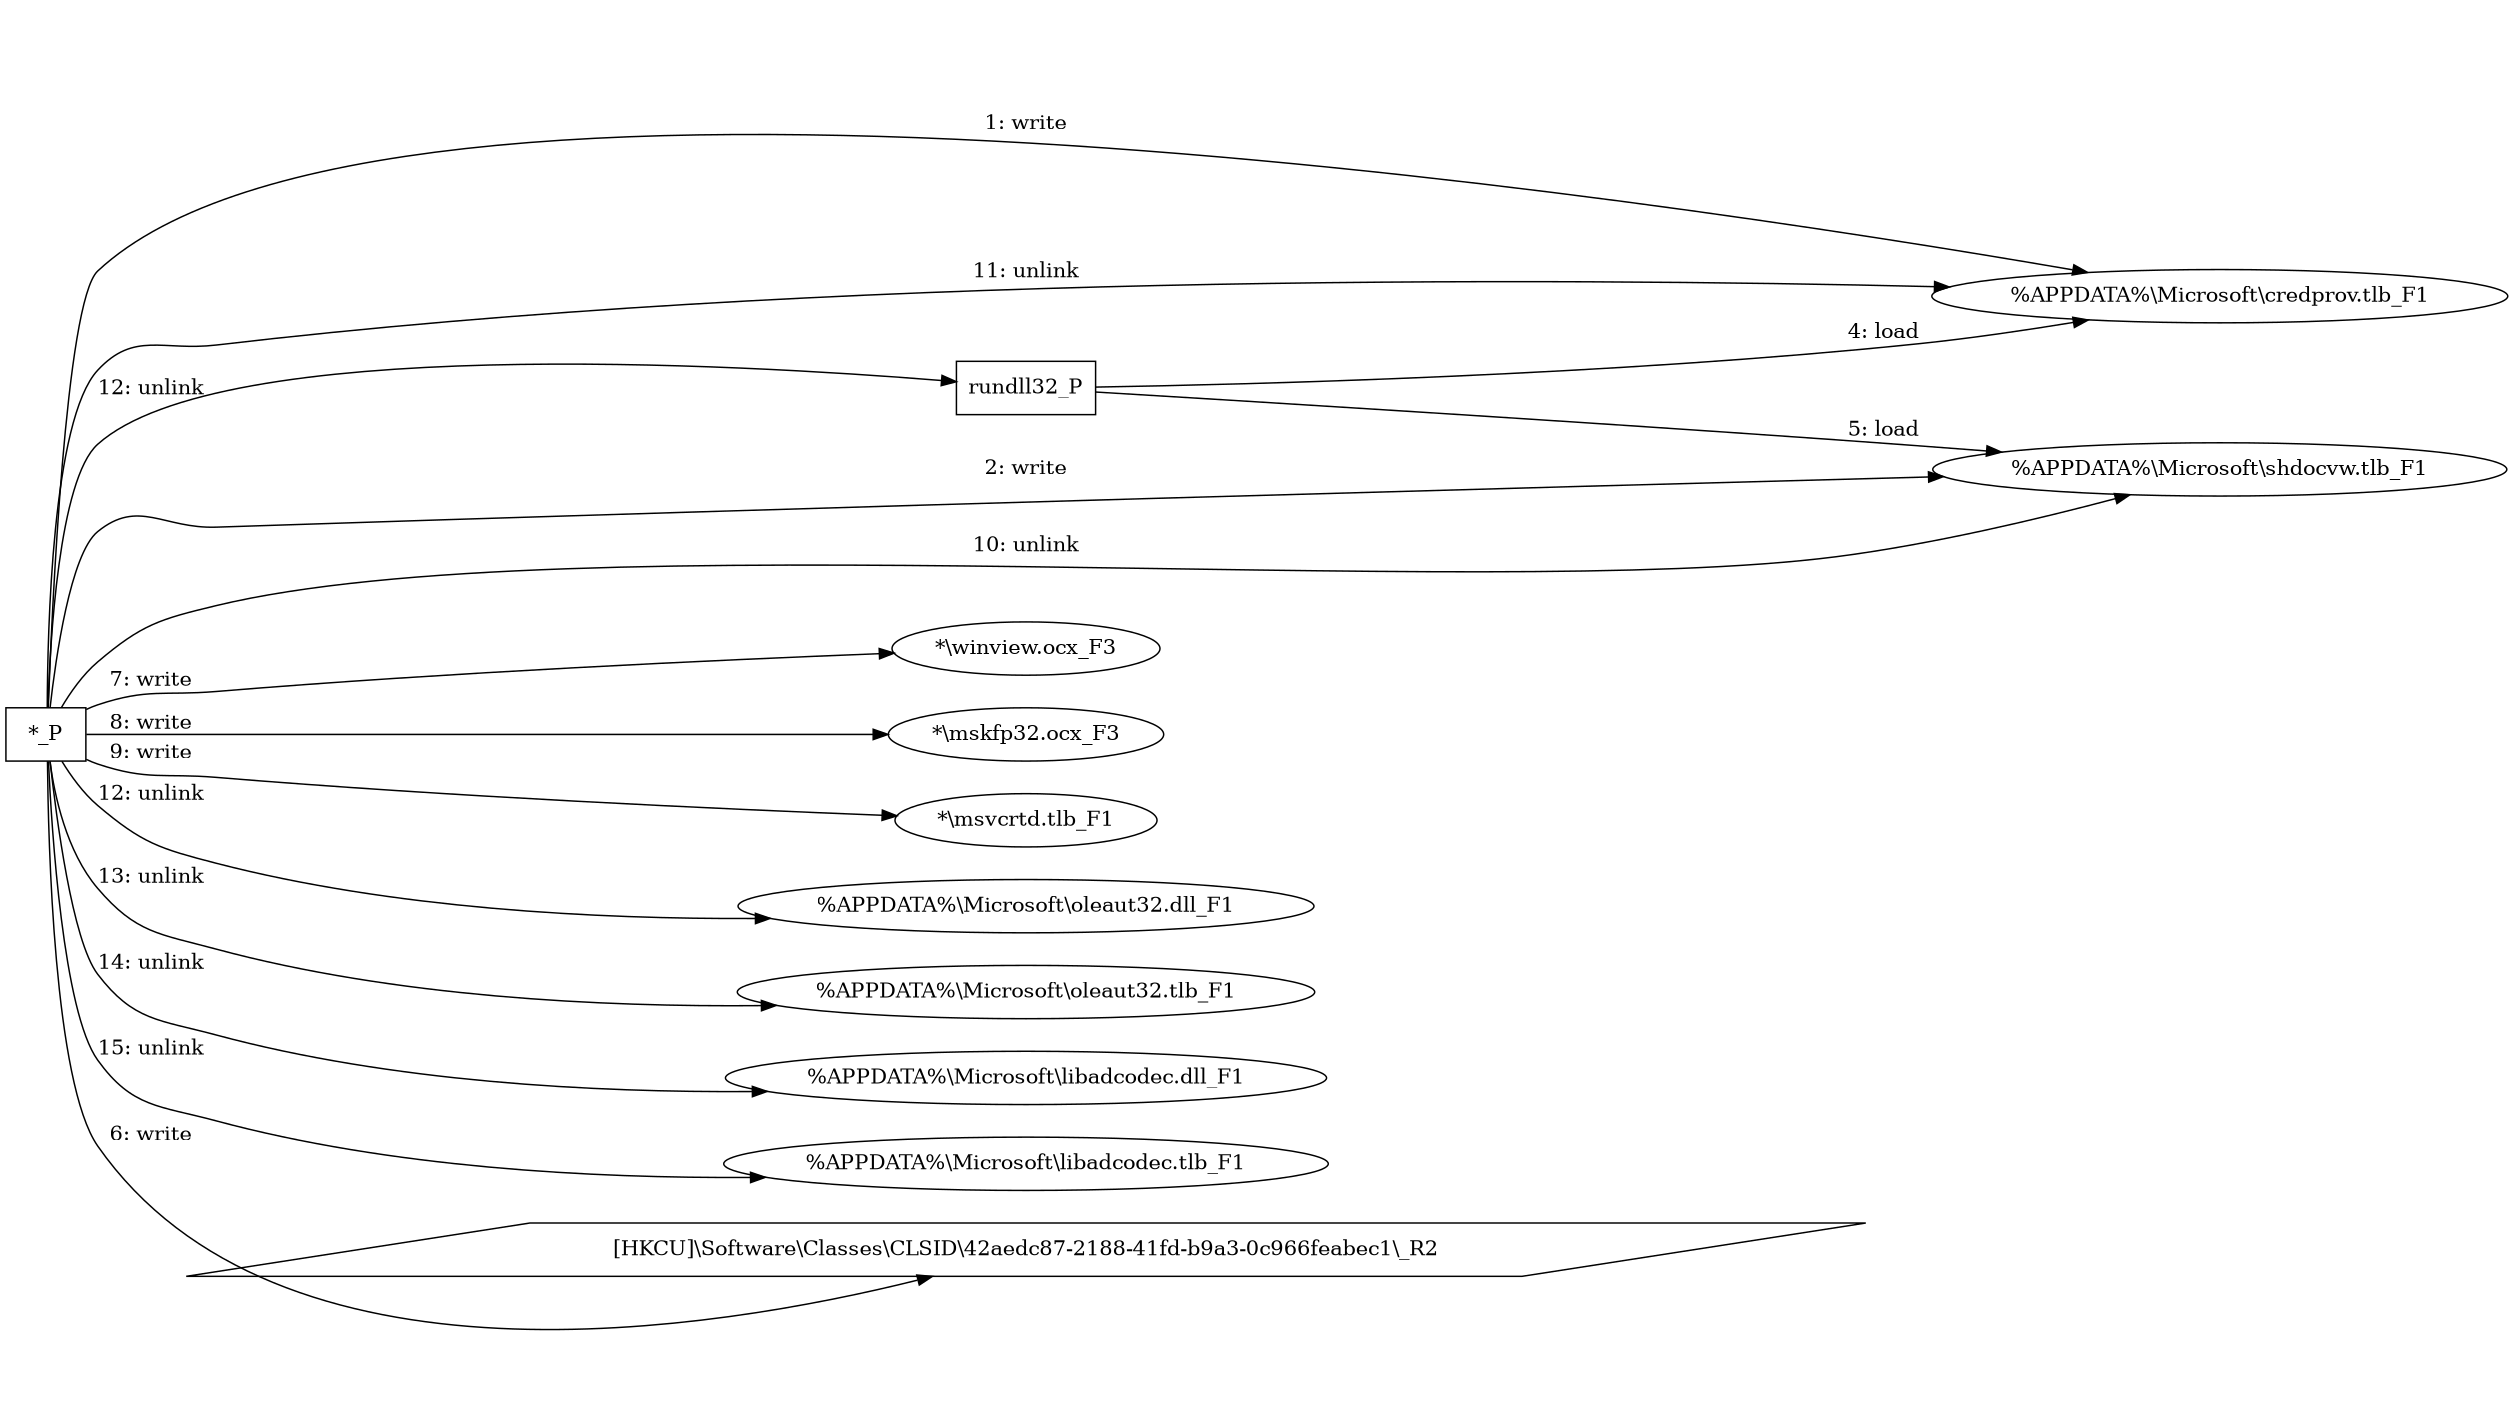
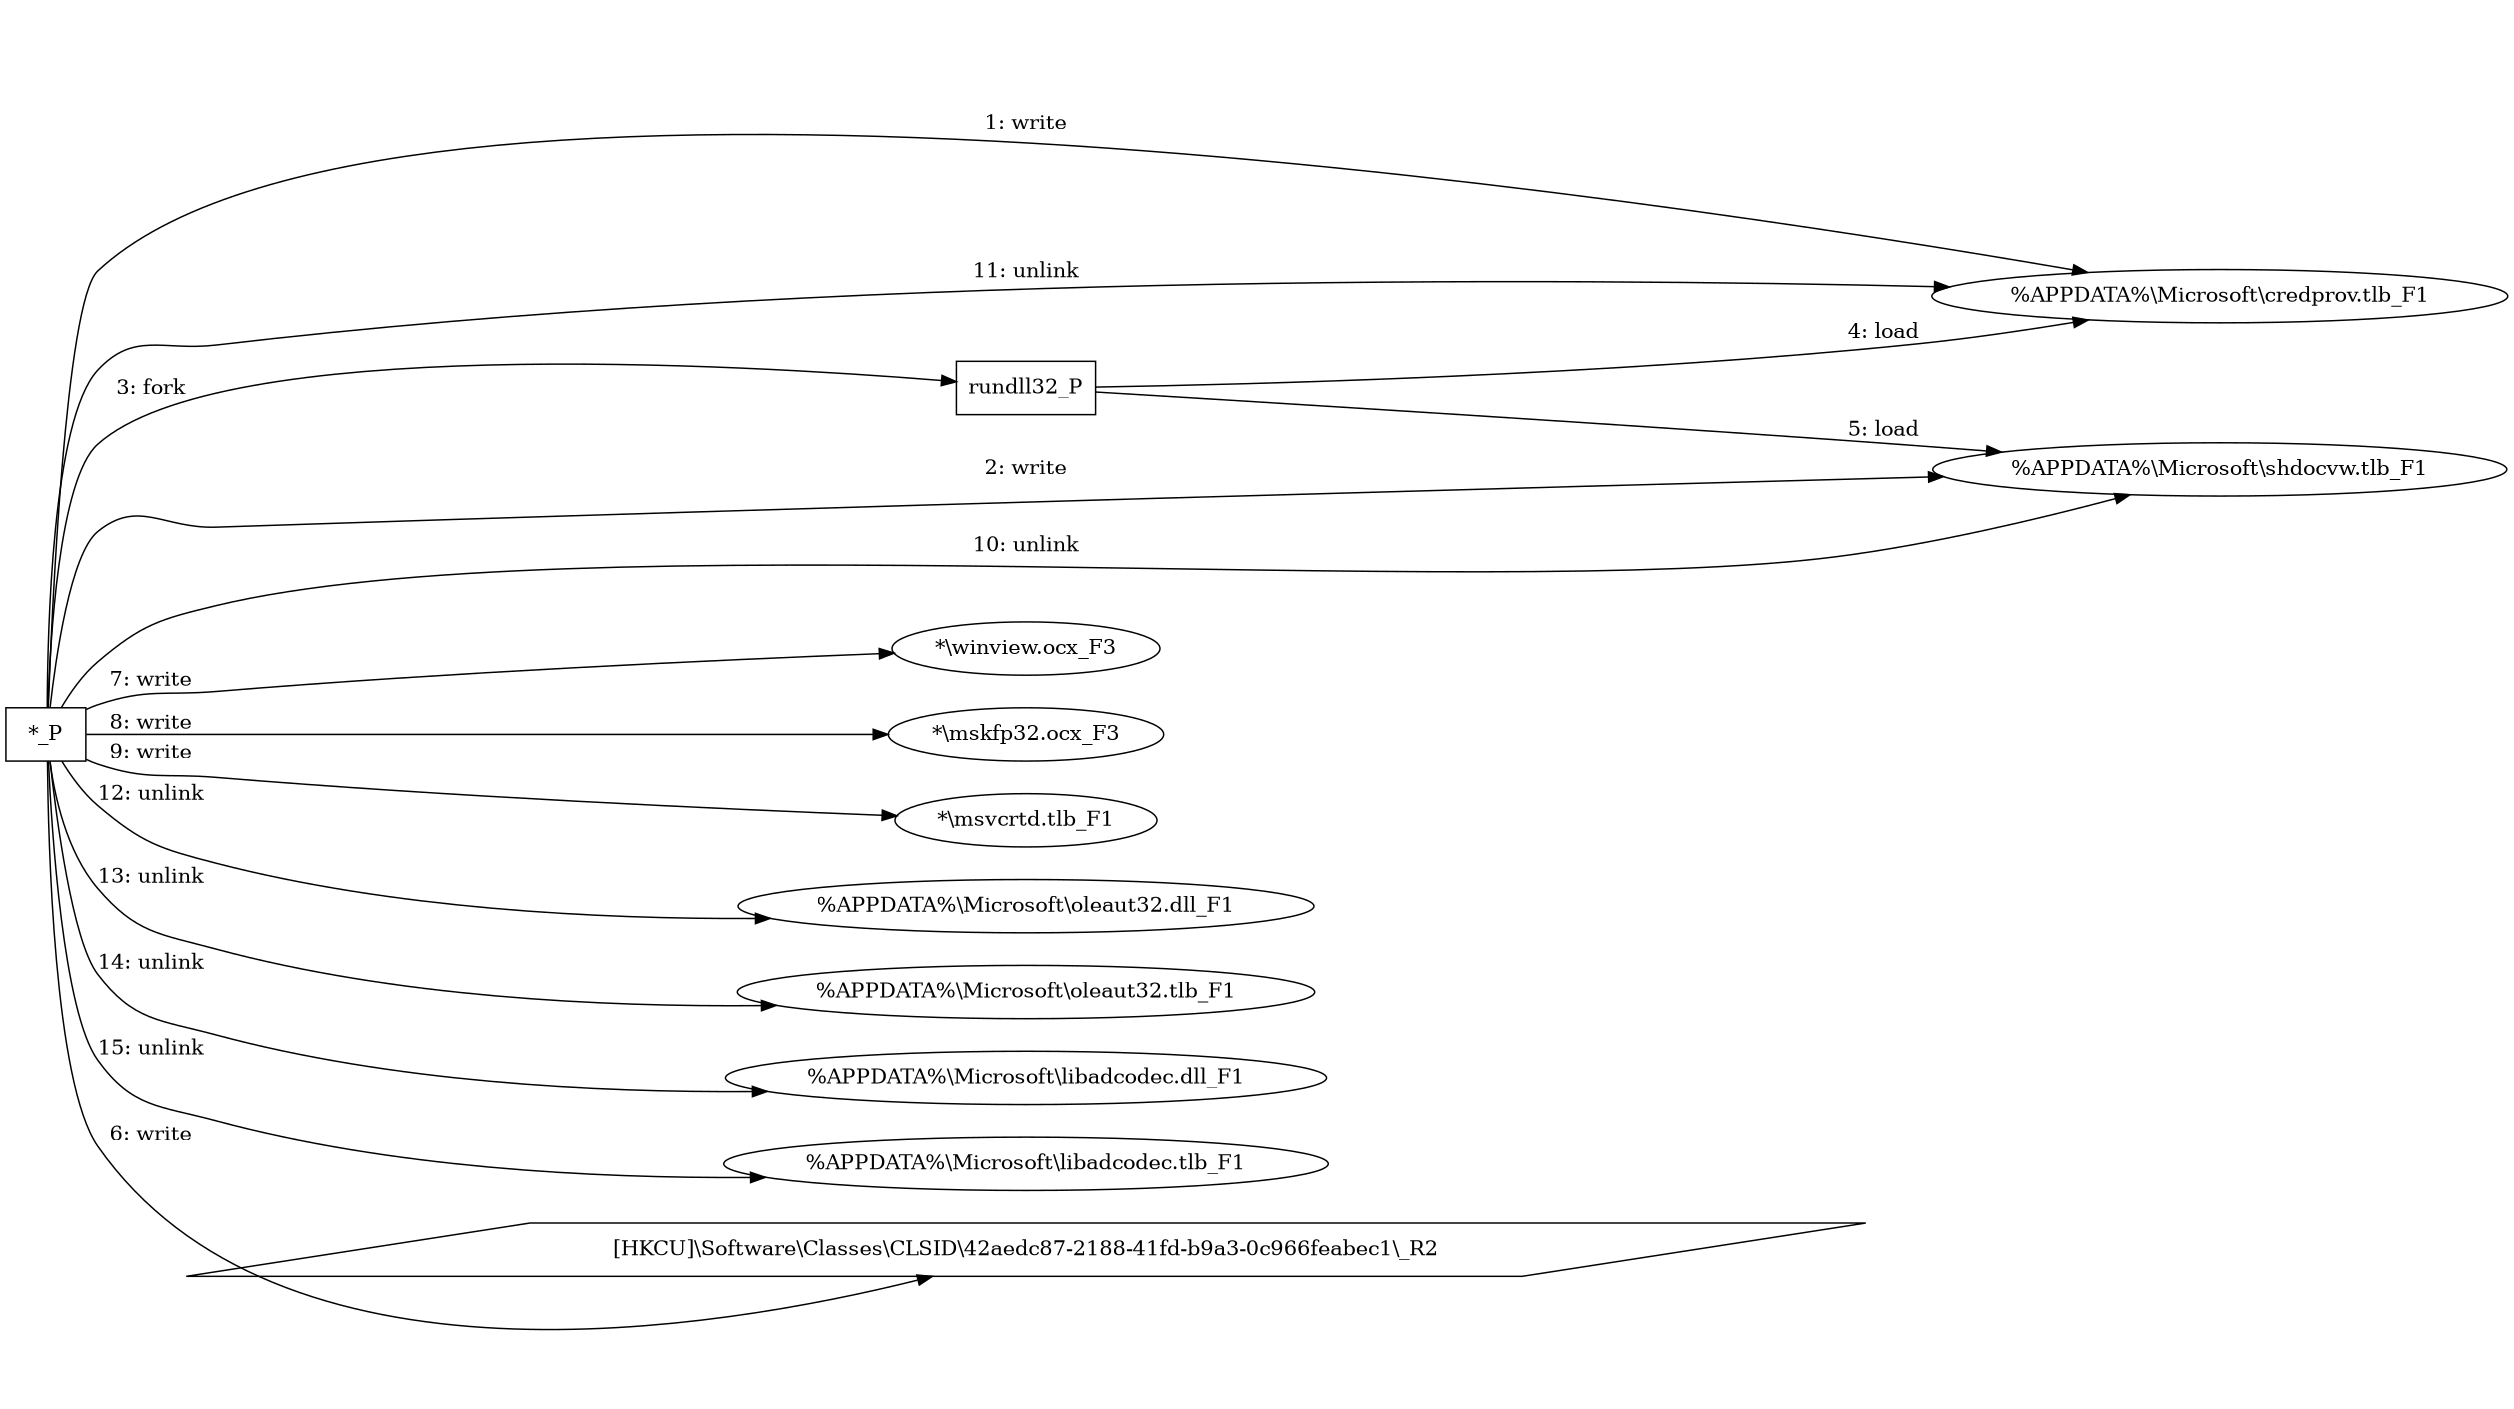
edge "*_P" -> "rundll32_P": label "12: unlink" -> "3: fork"
